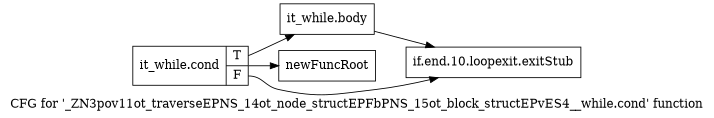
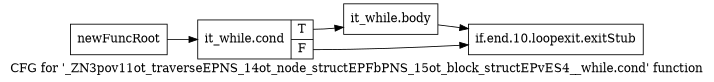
edge "it_while.cond" -> "newFuncRoot": reversed
